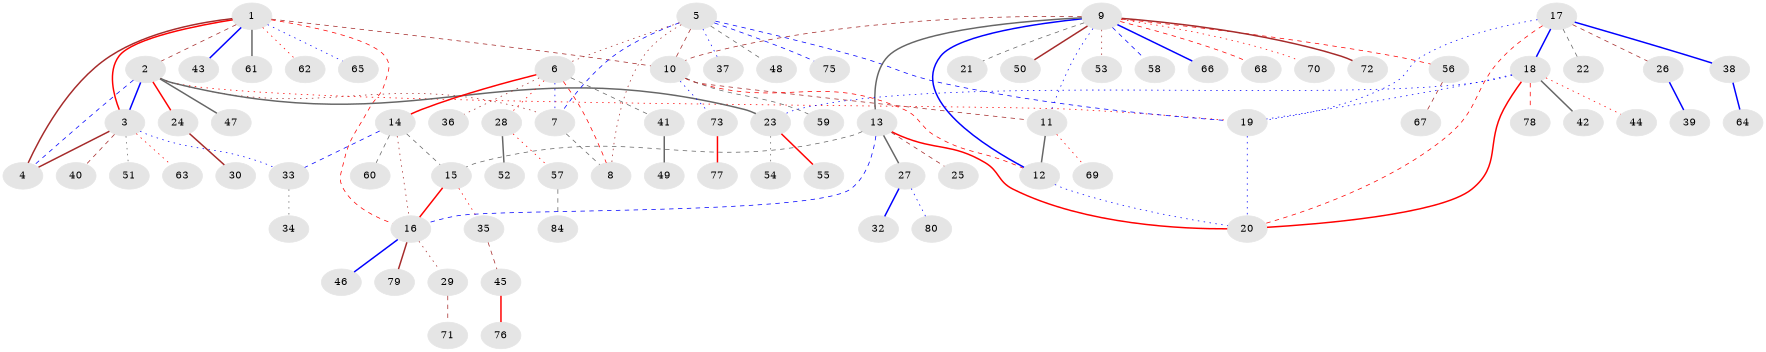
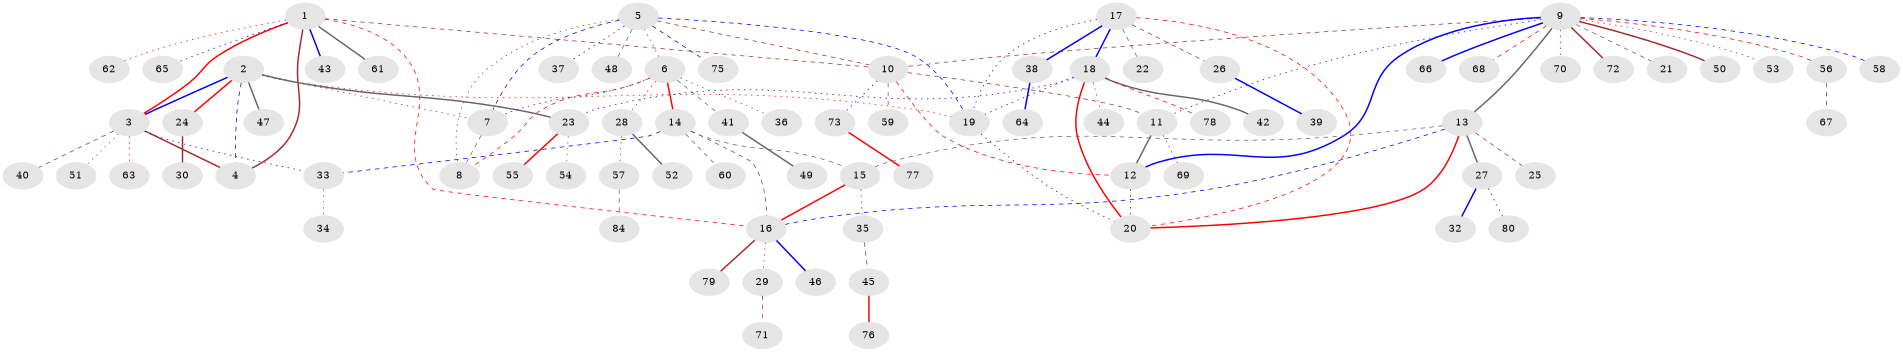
edge "1" -- "2": removed
edge "14" -- "16": style dotted -> dashed
